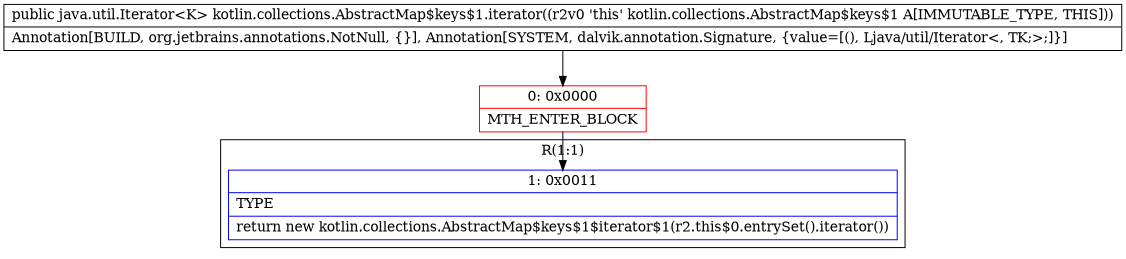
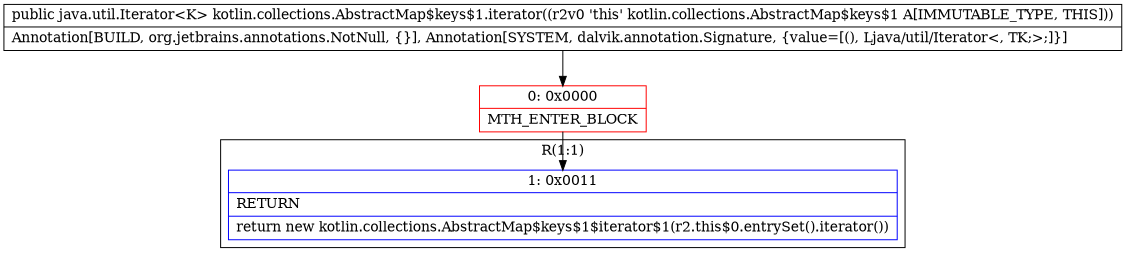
node "1: 0x0011": text "TYPE" -> "RETURN"
